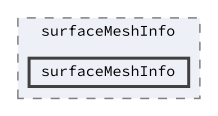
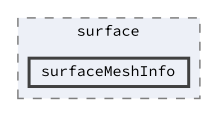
cluster "surfaceMeshInfo": label "surfaceMeshInfo" -> "surface"
